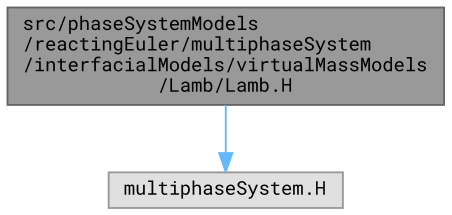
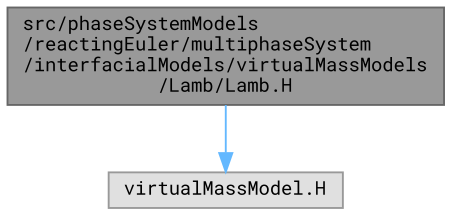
node "multiphaseSystem.H": label "multiphaseSystem.H" -> "virtualMassModel.H"
